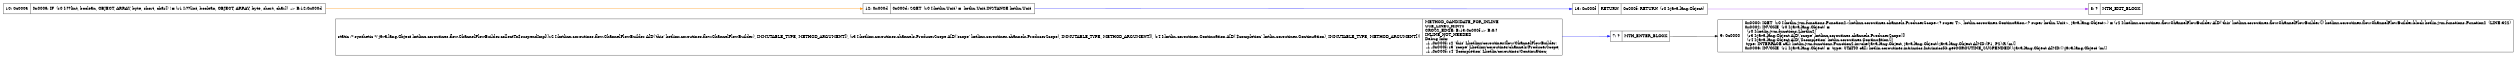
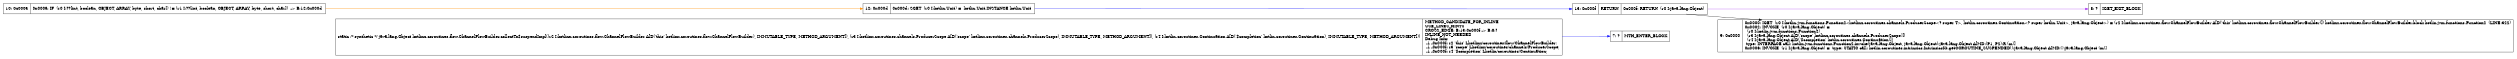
node "8: ?": text "MTH_EXIT_BLOCK" -> "IGET_EXIT_BLOCK"
node "9: 0x0000": text "(r0 I:kotlin.jvm.functions.Lkotlin2)" -> "(r0 I:kotlin.jvm.functions.Function2)"
edge "7: ?" -> "9: 0x0000": now "13: 0x000f" -> "9: 0x0000"
